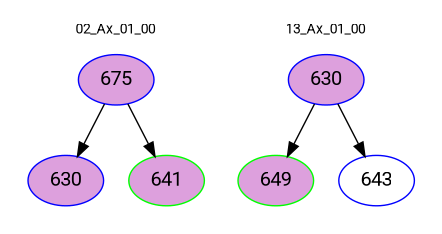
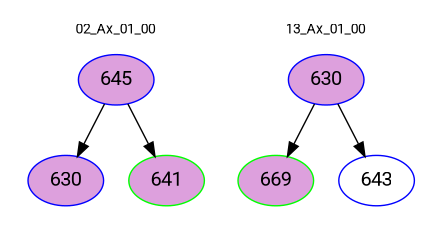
node "675": label "675" -> "645"
node "649": label "649" -> "669"
